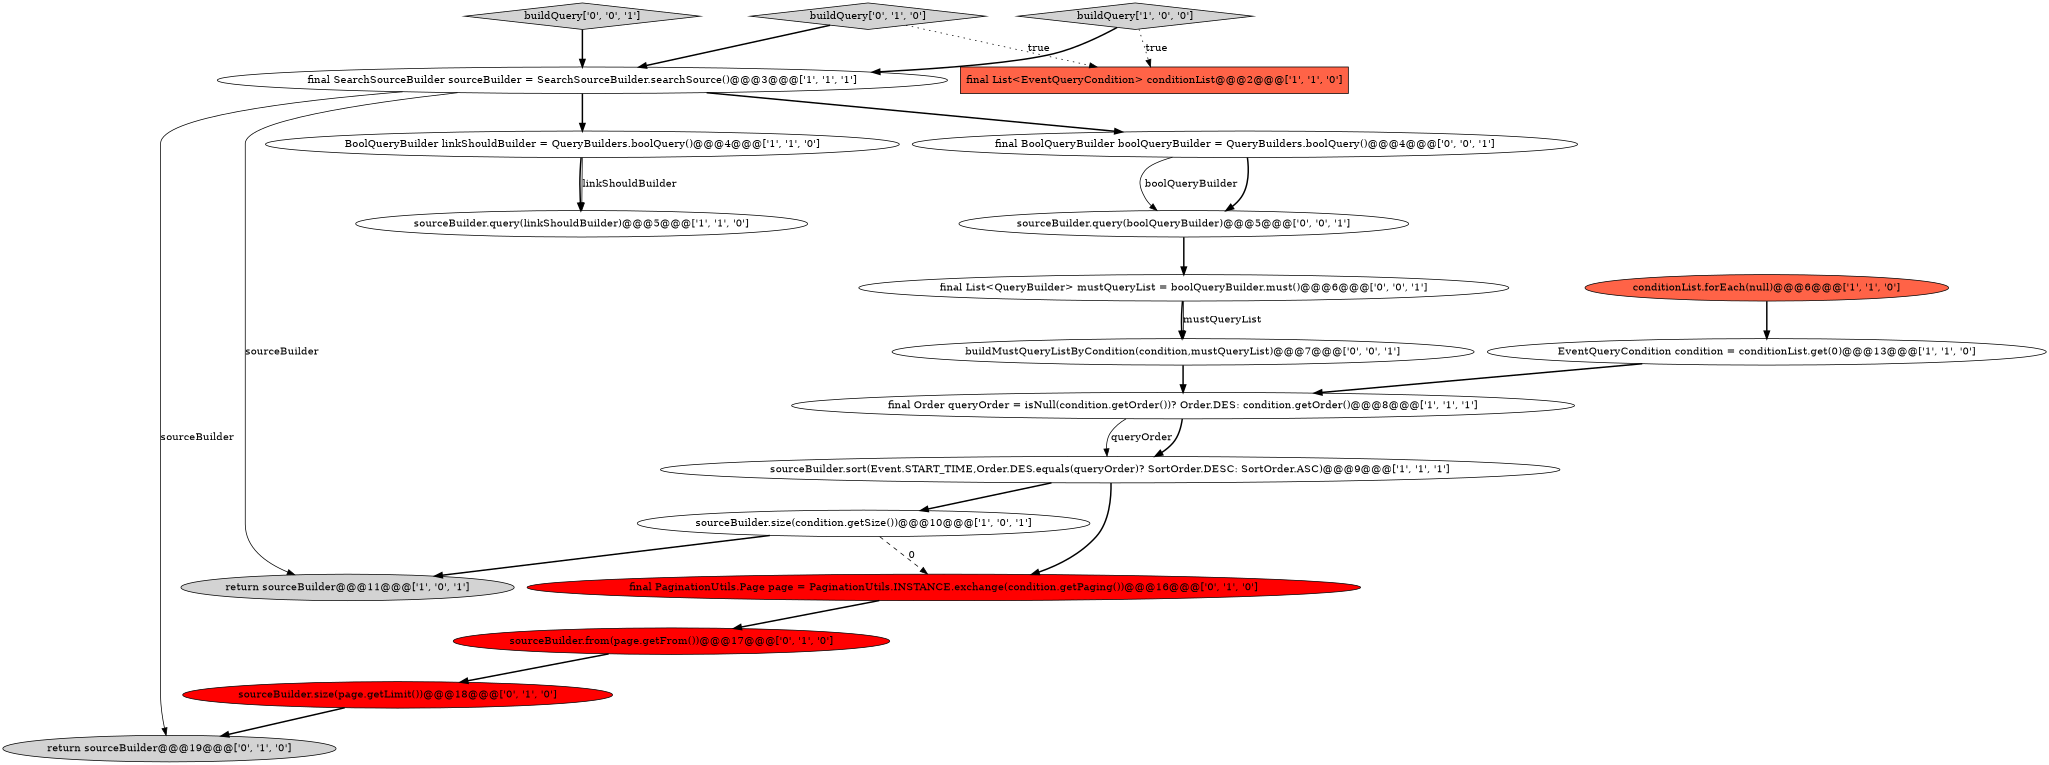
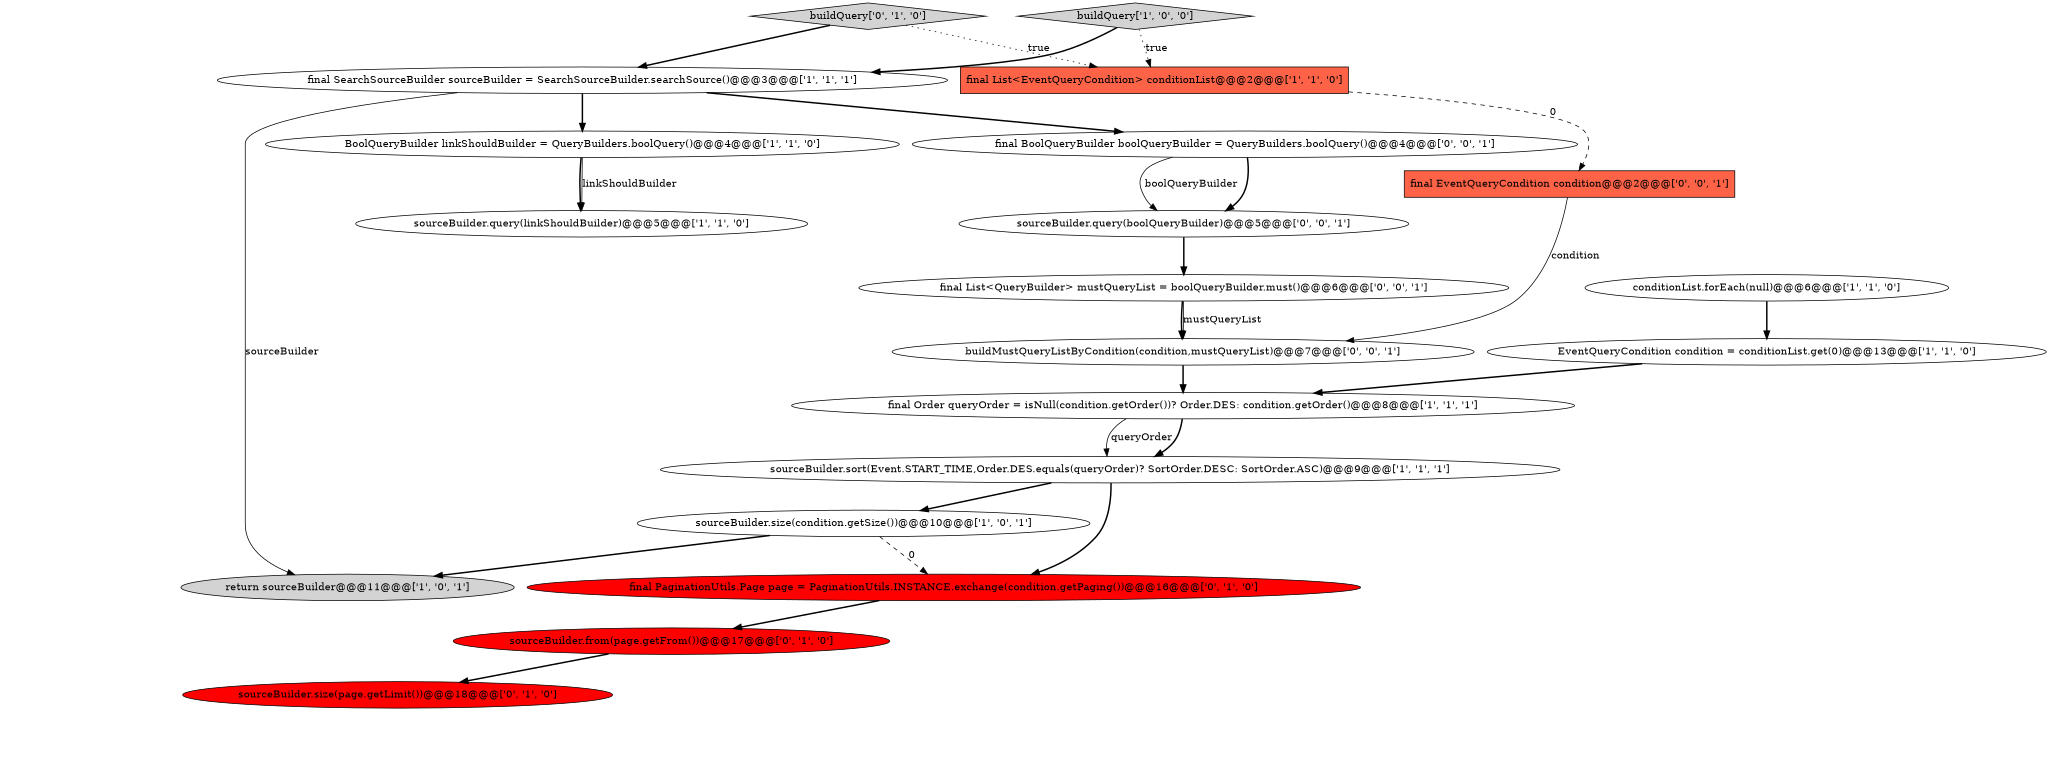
node "buildQuery['0', '0', '1']": removed
node "final EventQueryCondition condition@@@2@@@['0', '0', '1']": added
node "conditionList.forEach(null)@@@6@@@['1', '1', '0']": fillcolor tomato -> white
node "return sourceBuilder@@@19@@@['0', '1', '0']": removed
